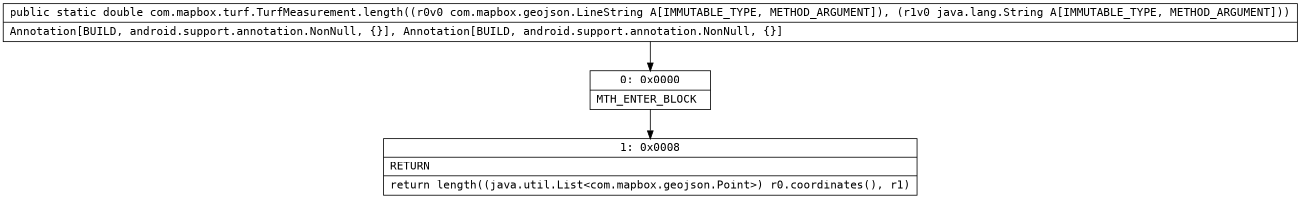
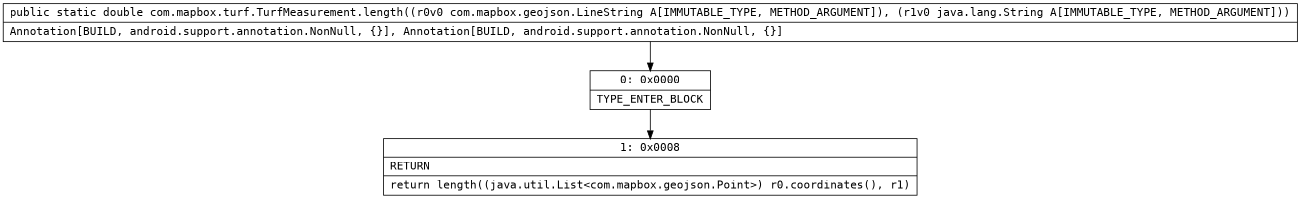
node "0: 0x0000": text "MTH_ENTER_BLOCK" -> "TYPE_ENTER_BLOCK"
